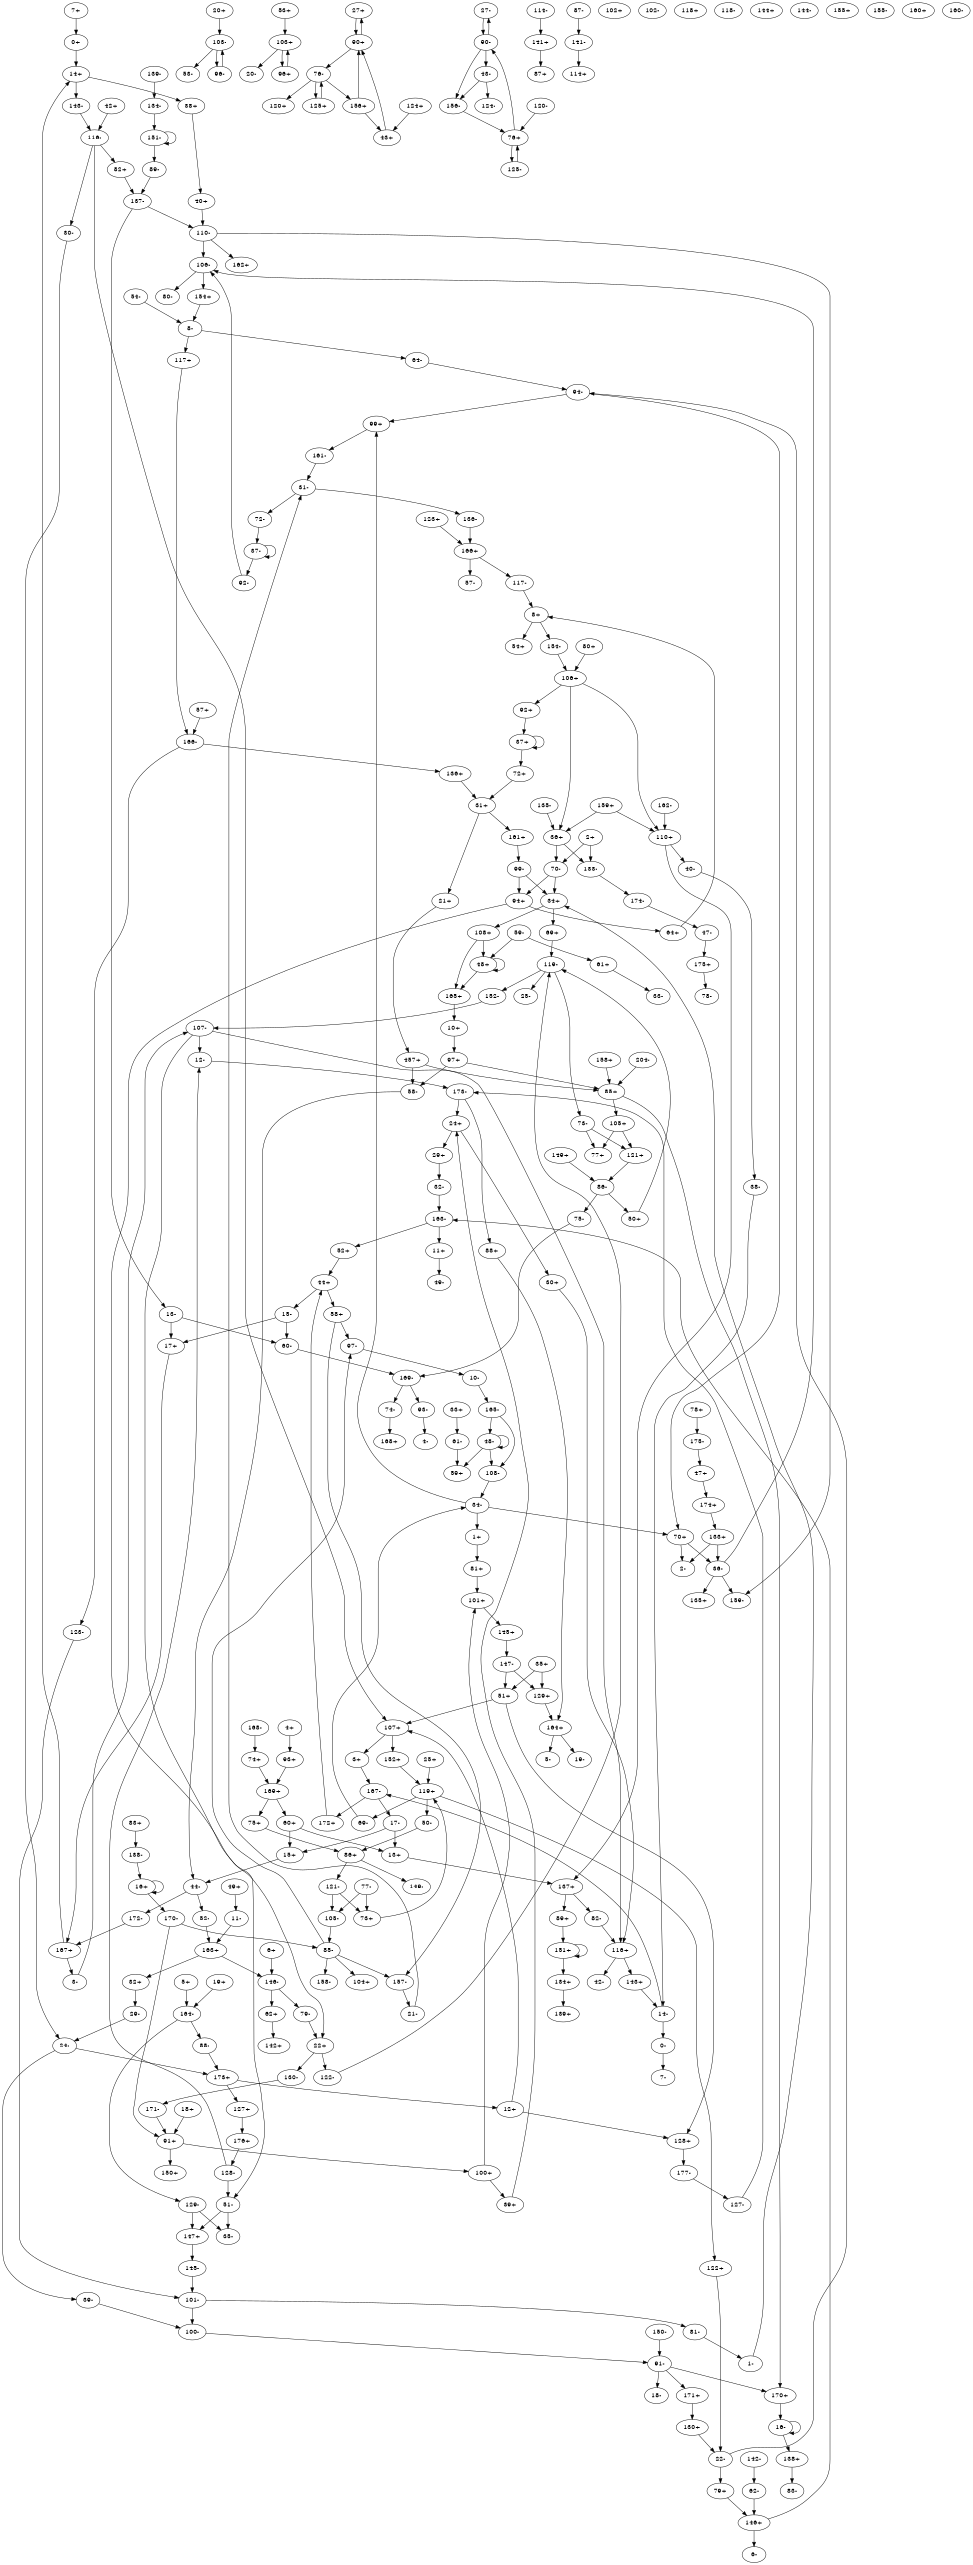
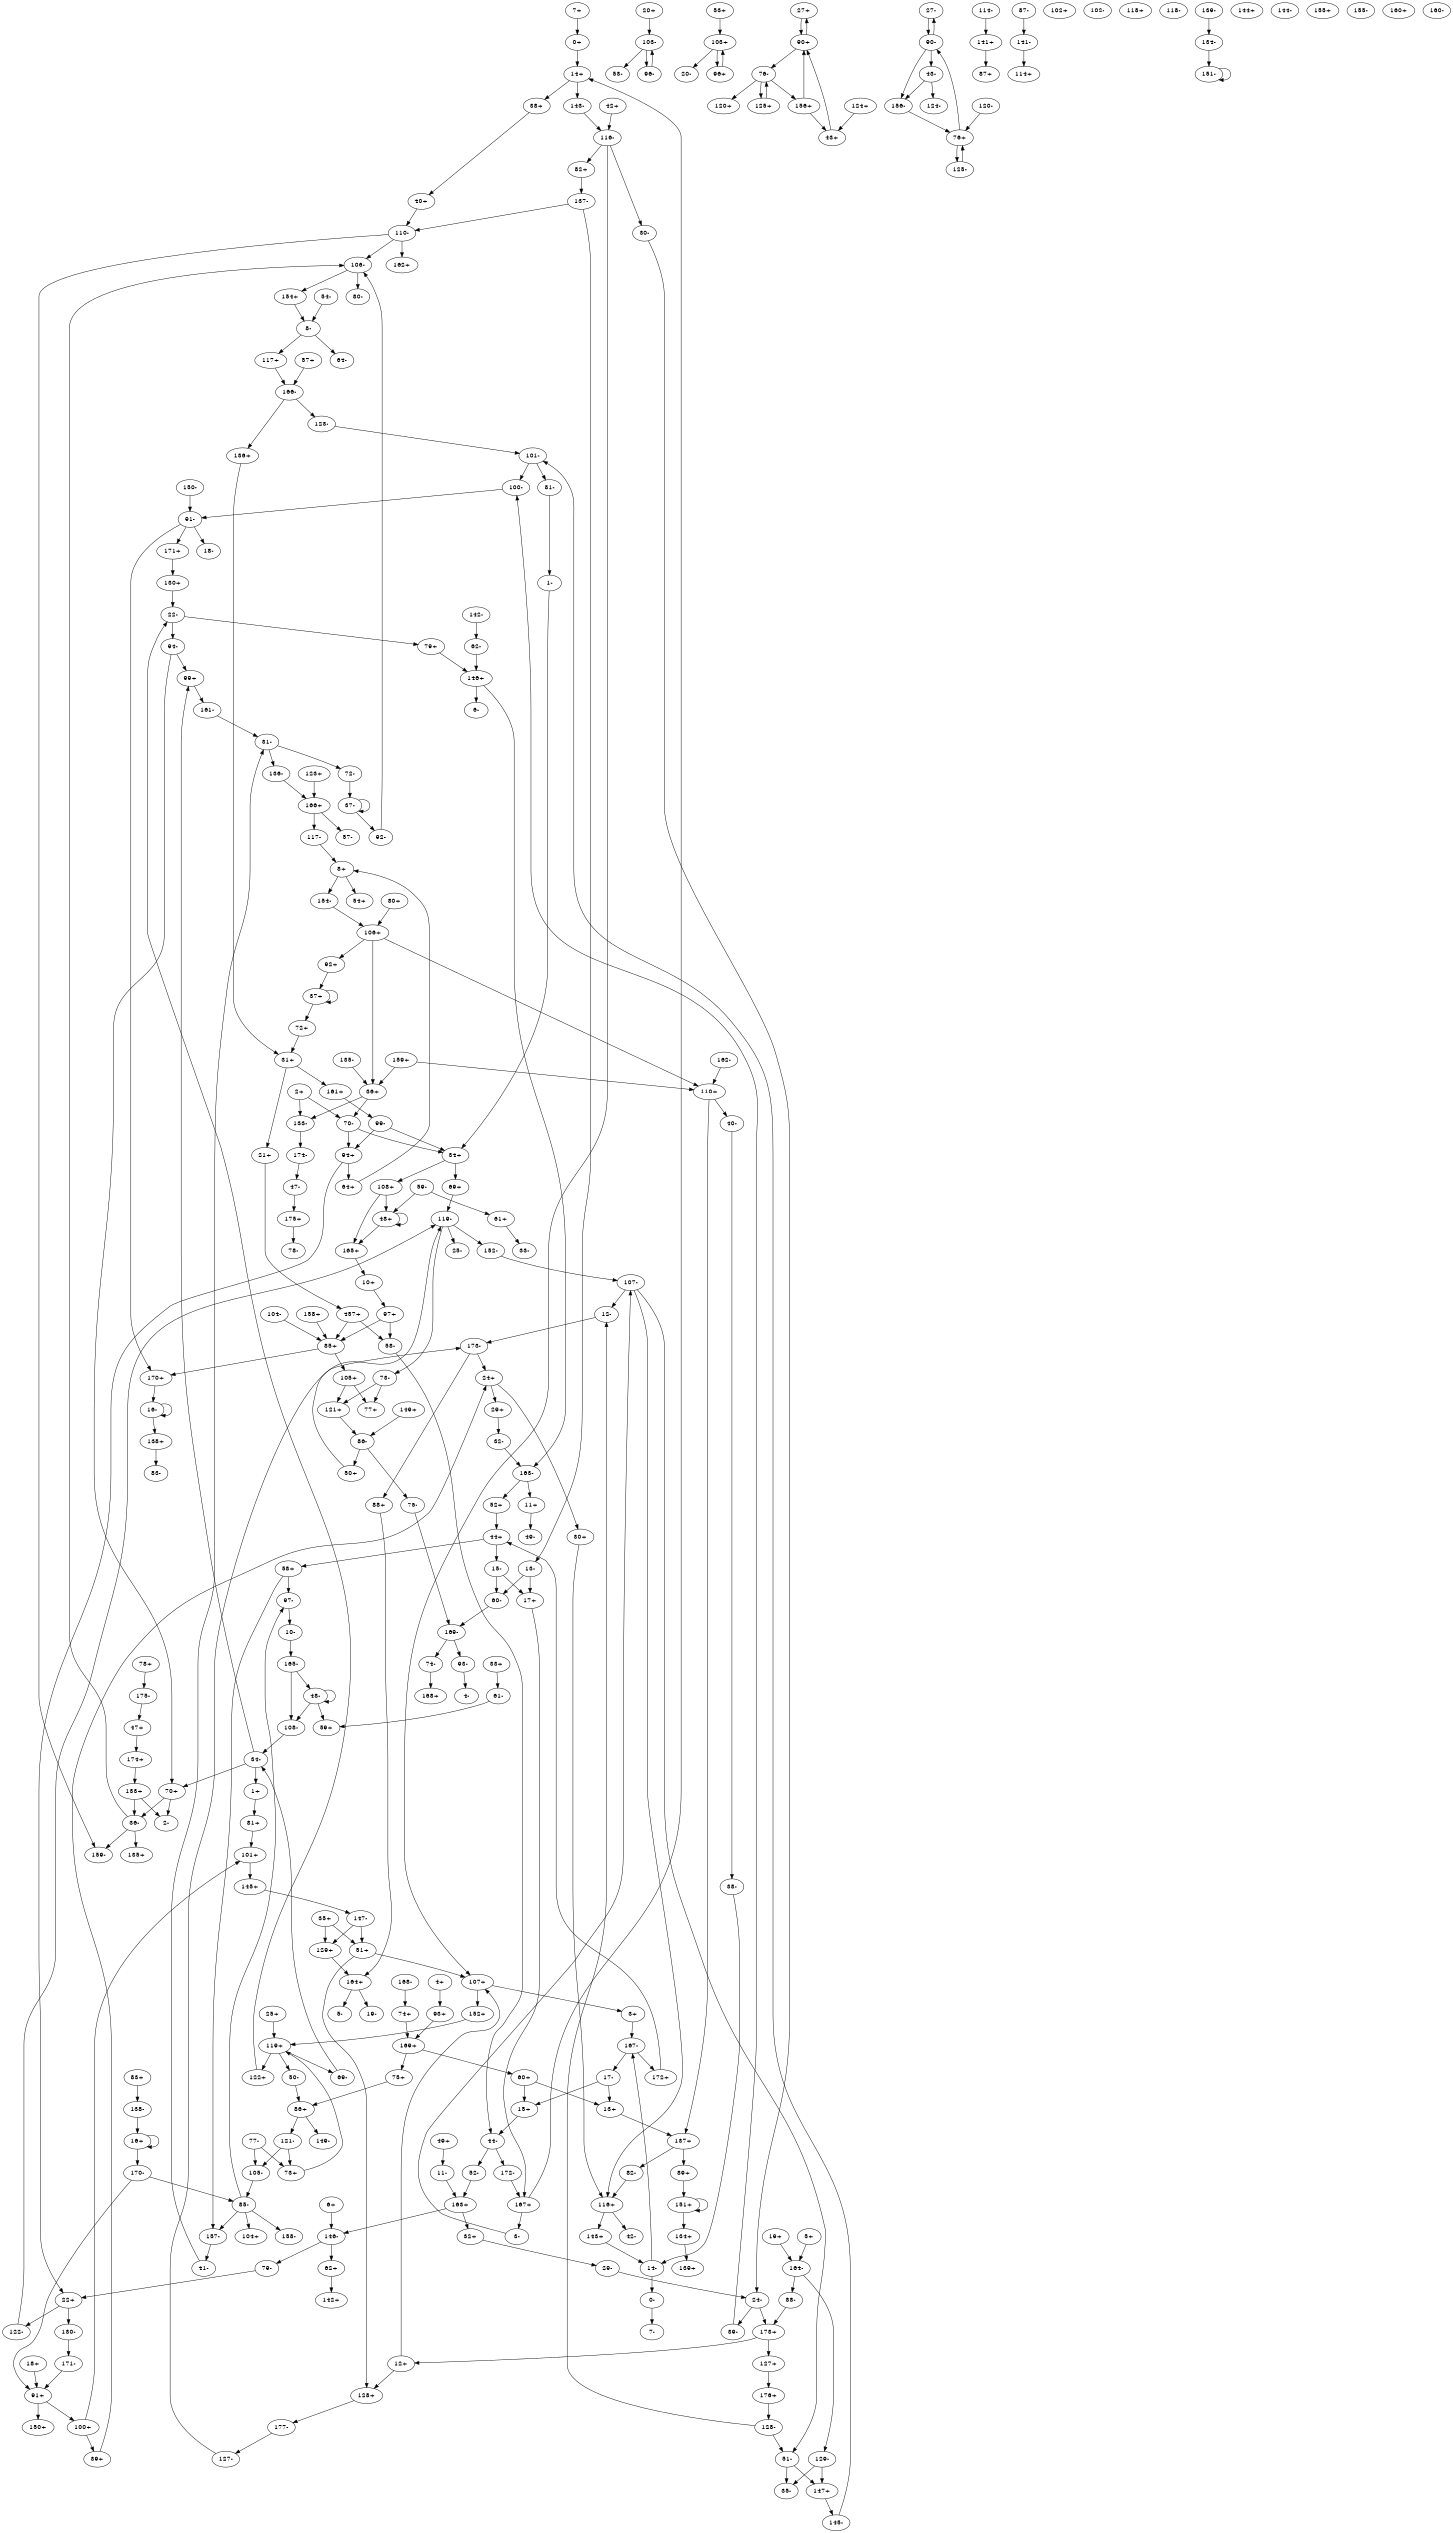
node "89-": removed
edge "64-" -> "94-": removed
node "204-": label "204-" -> "104-"
node "21-": label "21-" -> "41-"
